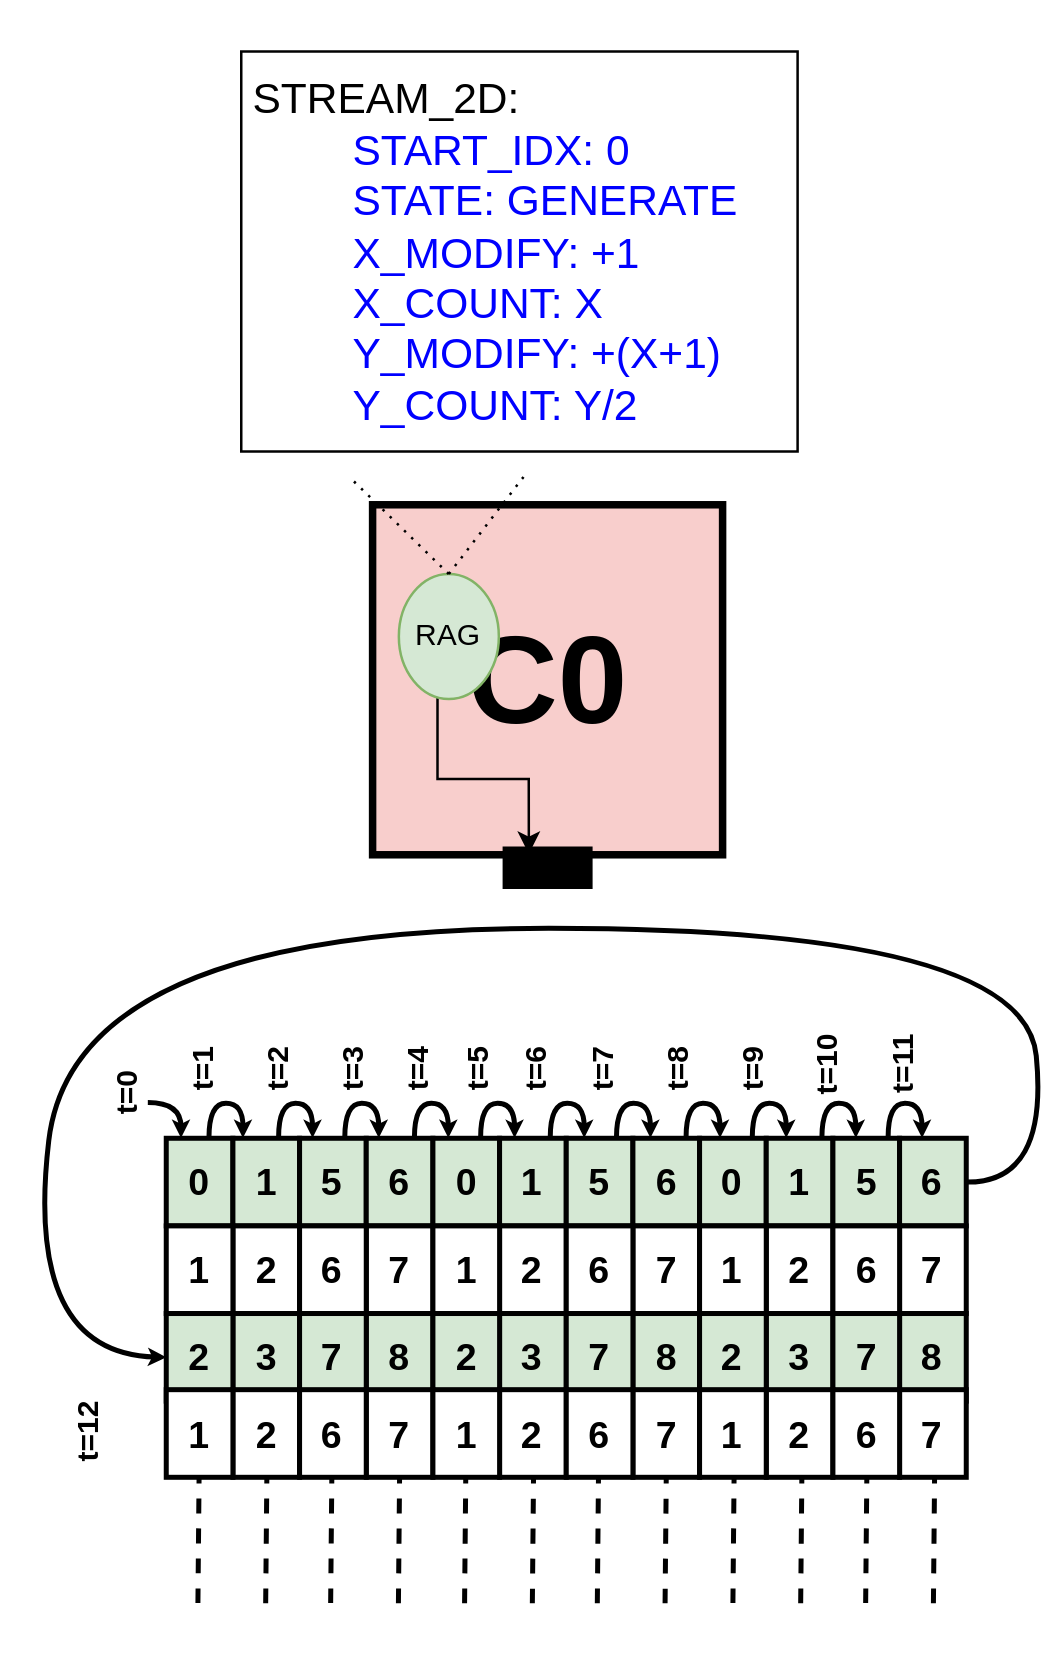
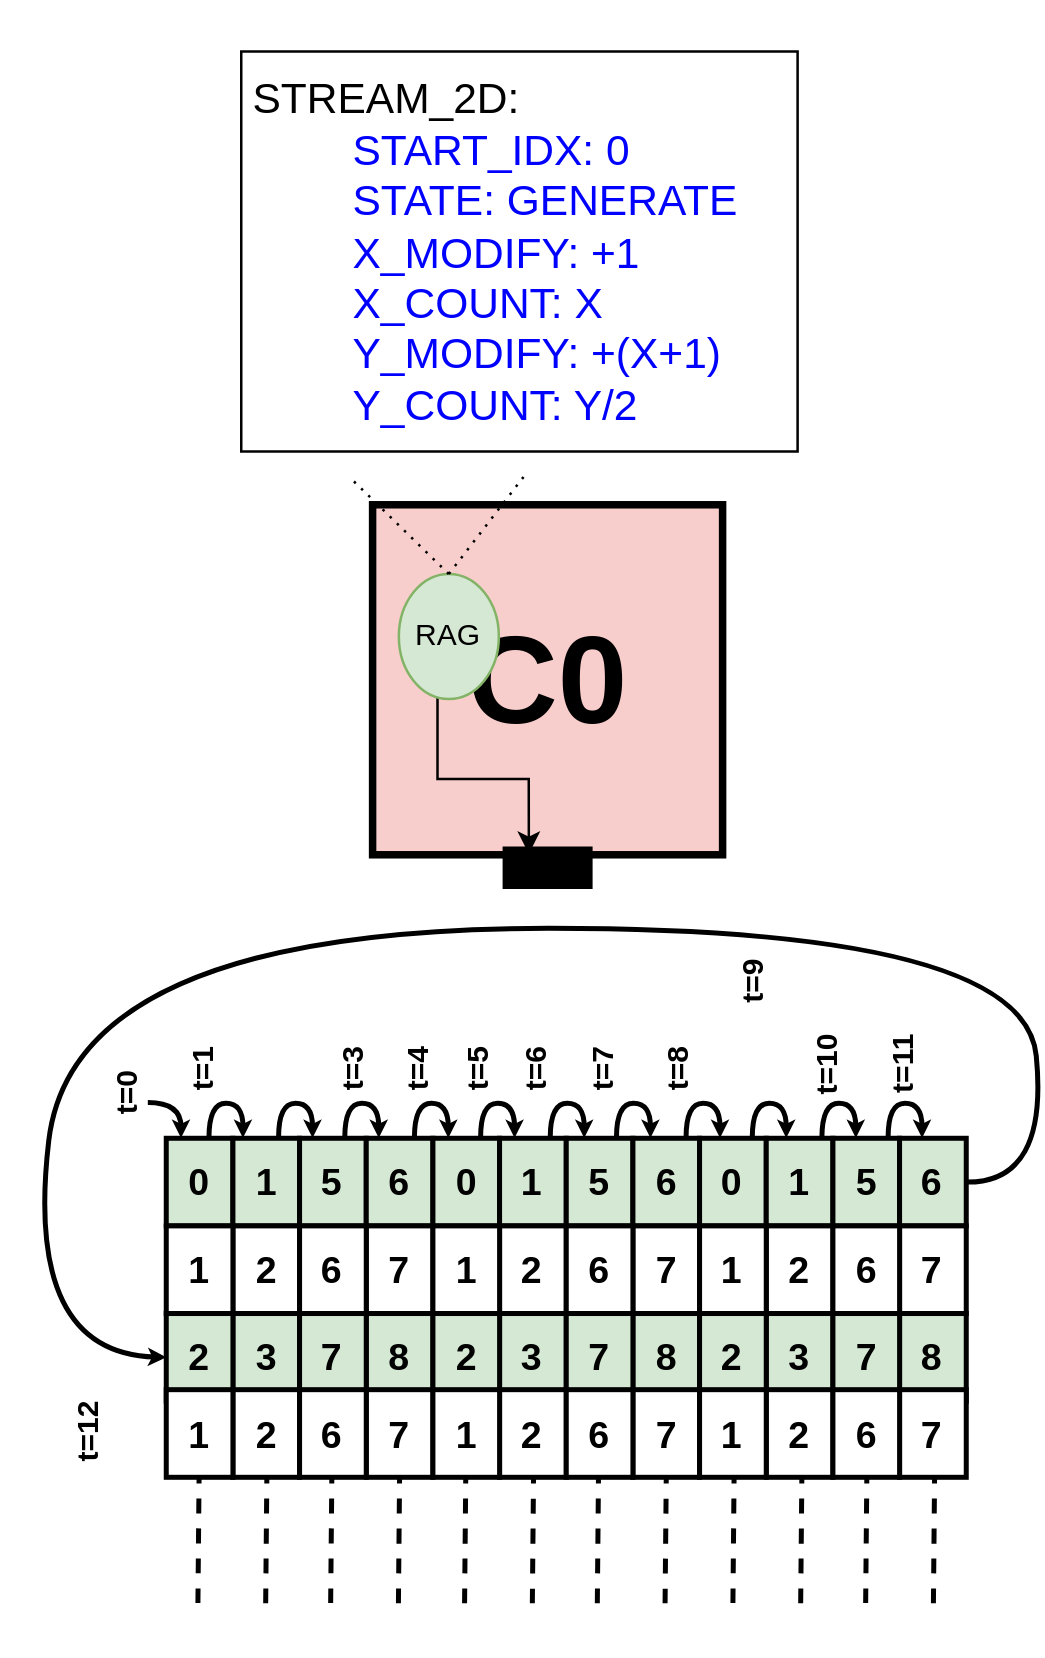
node "t=2": removed
node "t=9": moved (754, 1070) -> (754, 983)
